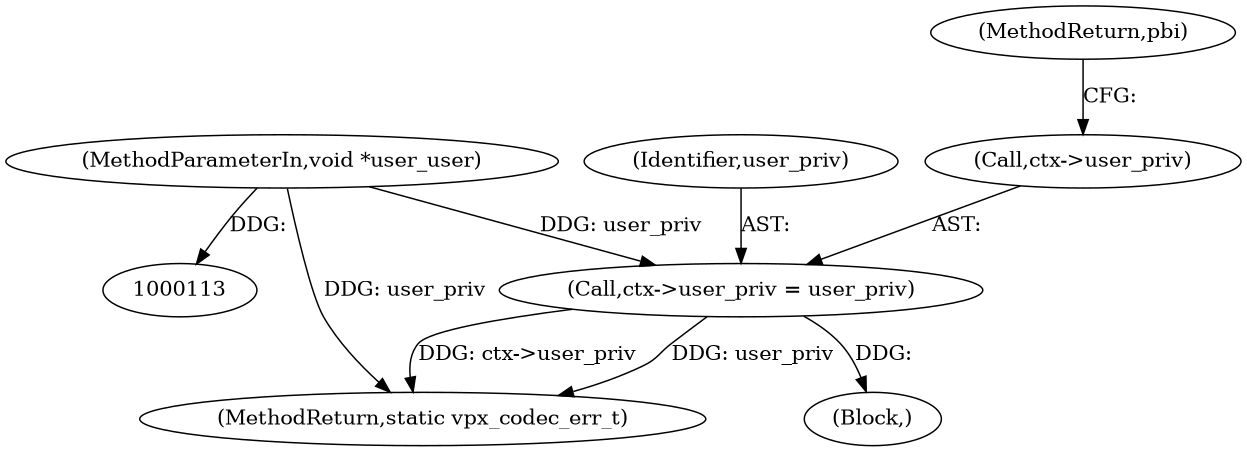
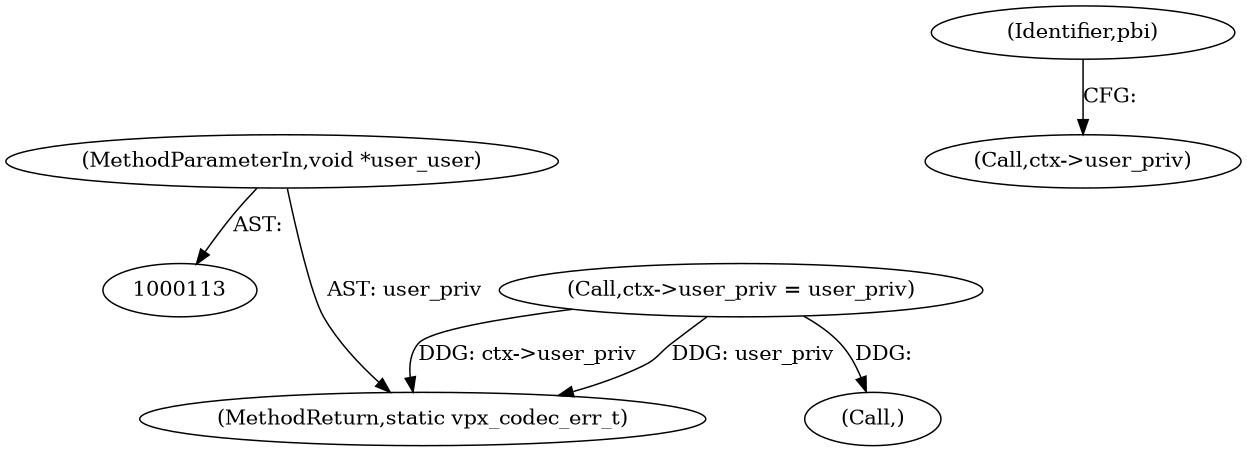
node "(MethodReturn,pbi)": label "(MethodReturn,pbi)" -> "(Identifier,pbi)"
node "(Identifier,user_priv)": removed
edge "(Call,ctx->user_priv)" -> "(Call,ctx->user_priv = user_priv)": removed, label "AST:"
edge "(MethodParameterIn,void *user_user)" -> "(Call,ctx->user_priv = user_priv)": removed, label "DDG: user_priv"
edge "(MethodParameterIn,void *user_user)" -> "1000113": label "DDG: " -> "AST: "
edge "(MethodParameterIn,void *user_user)" -> "(MethodReturn,static vpx_codec_err_t)": label "DDG: user_priv" -> "AST: user_priv"
node "(Block,)": label "(Block,)" -> "(Call,)"
